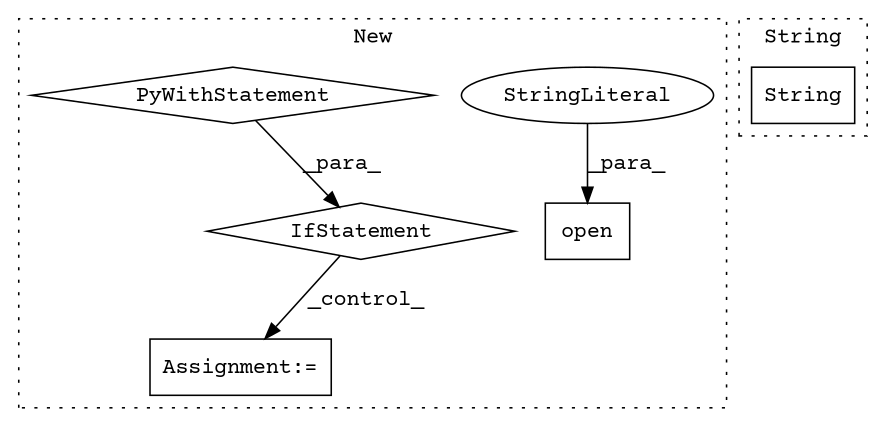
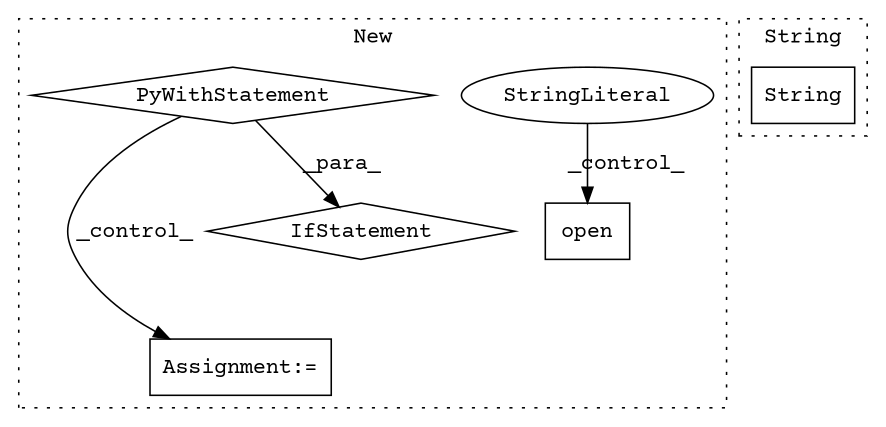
edge "StringLiteral" -> "open": label "_para_" -> "_control_"
edge "IfStatement" -> "Assignment:=": now "PyWithStatement" -> "Assignment:="
